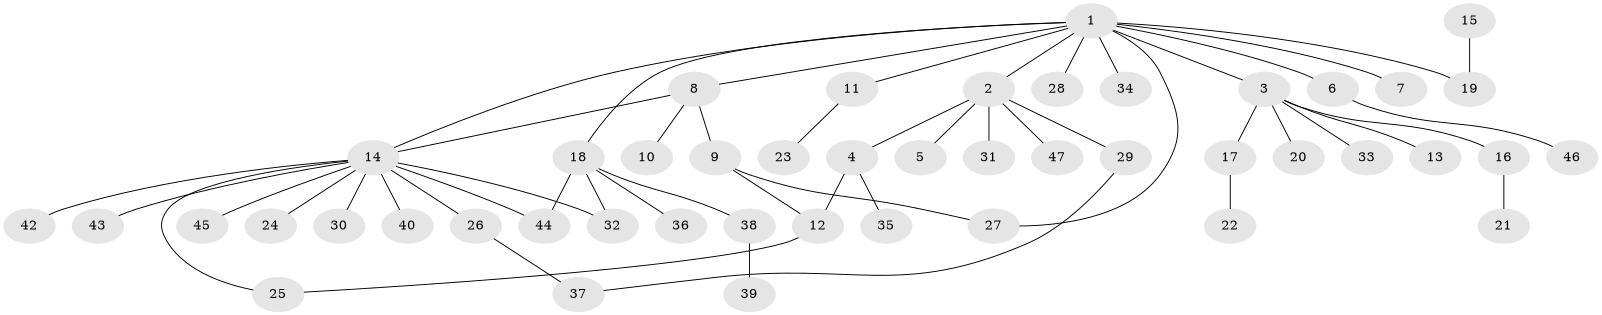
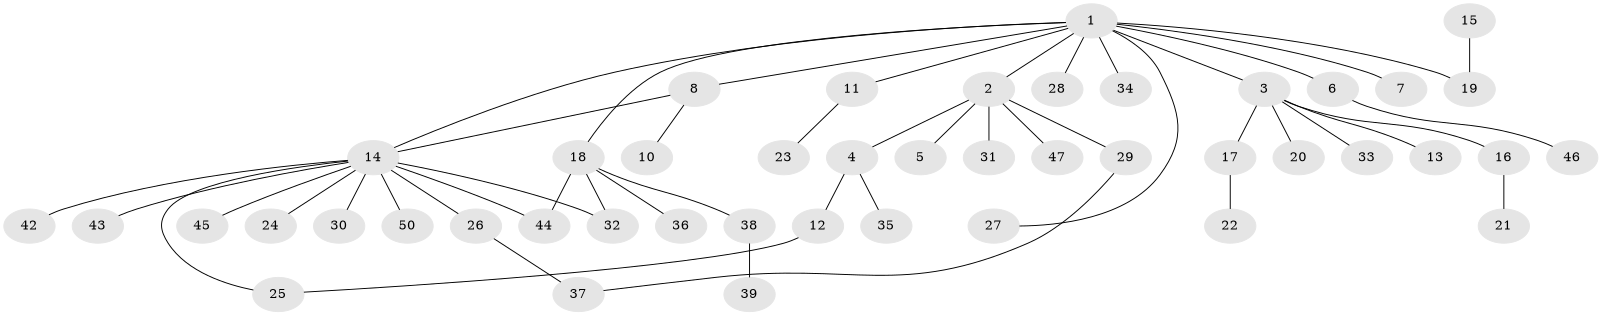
node "9": removed
node "40": label "40" -> "50"
